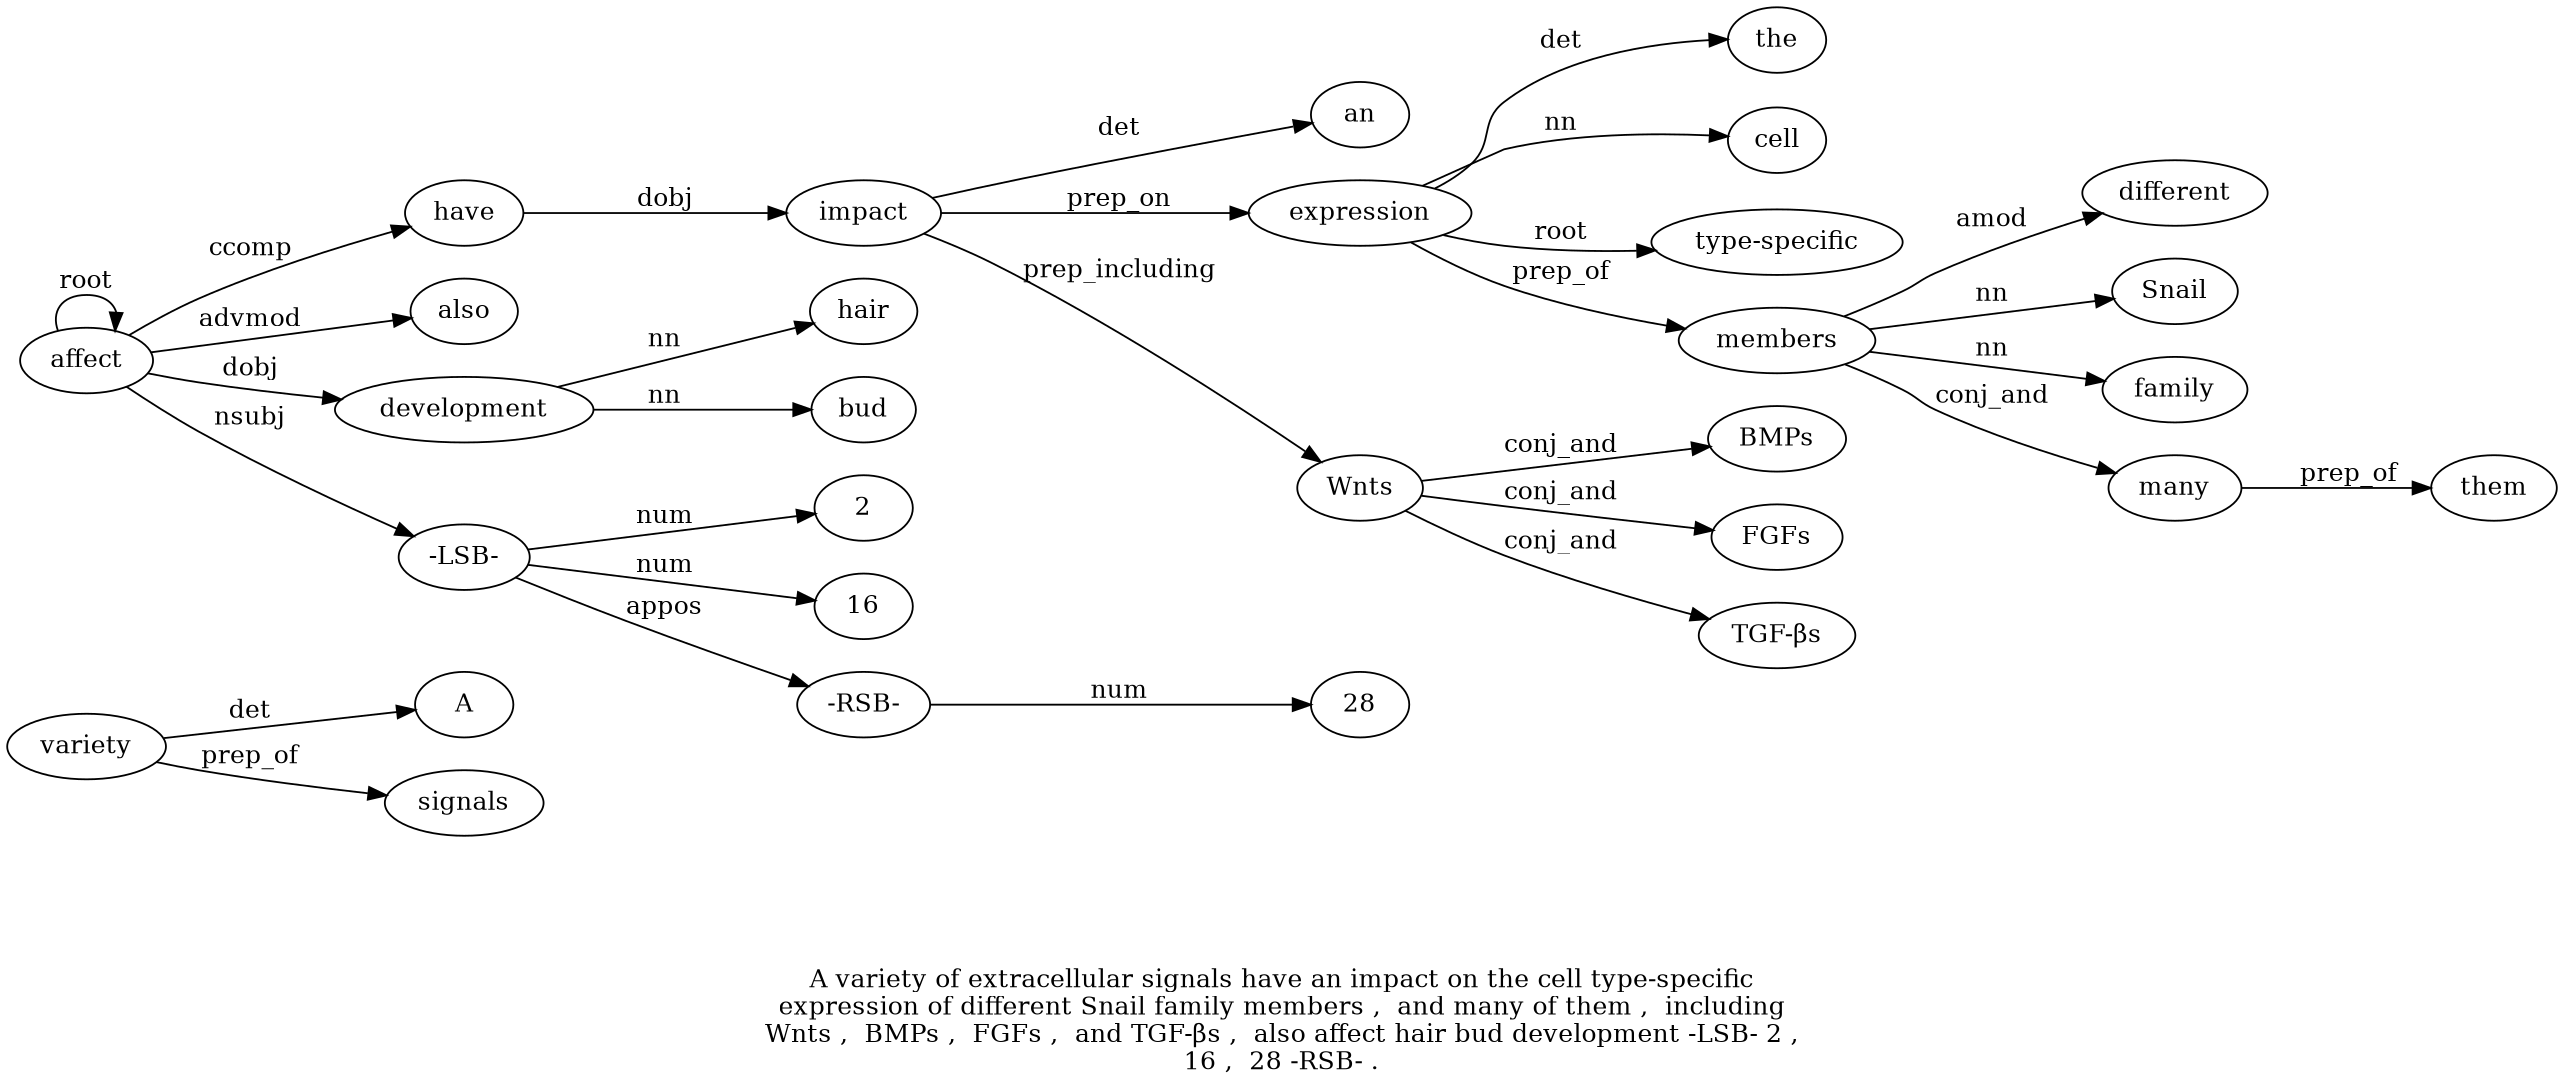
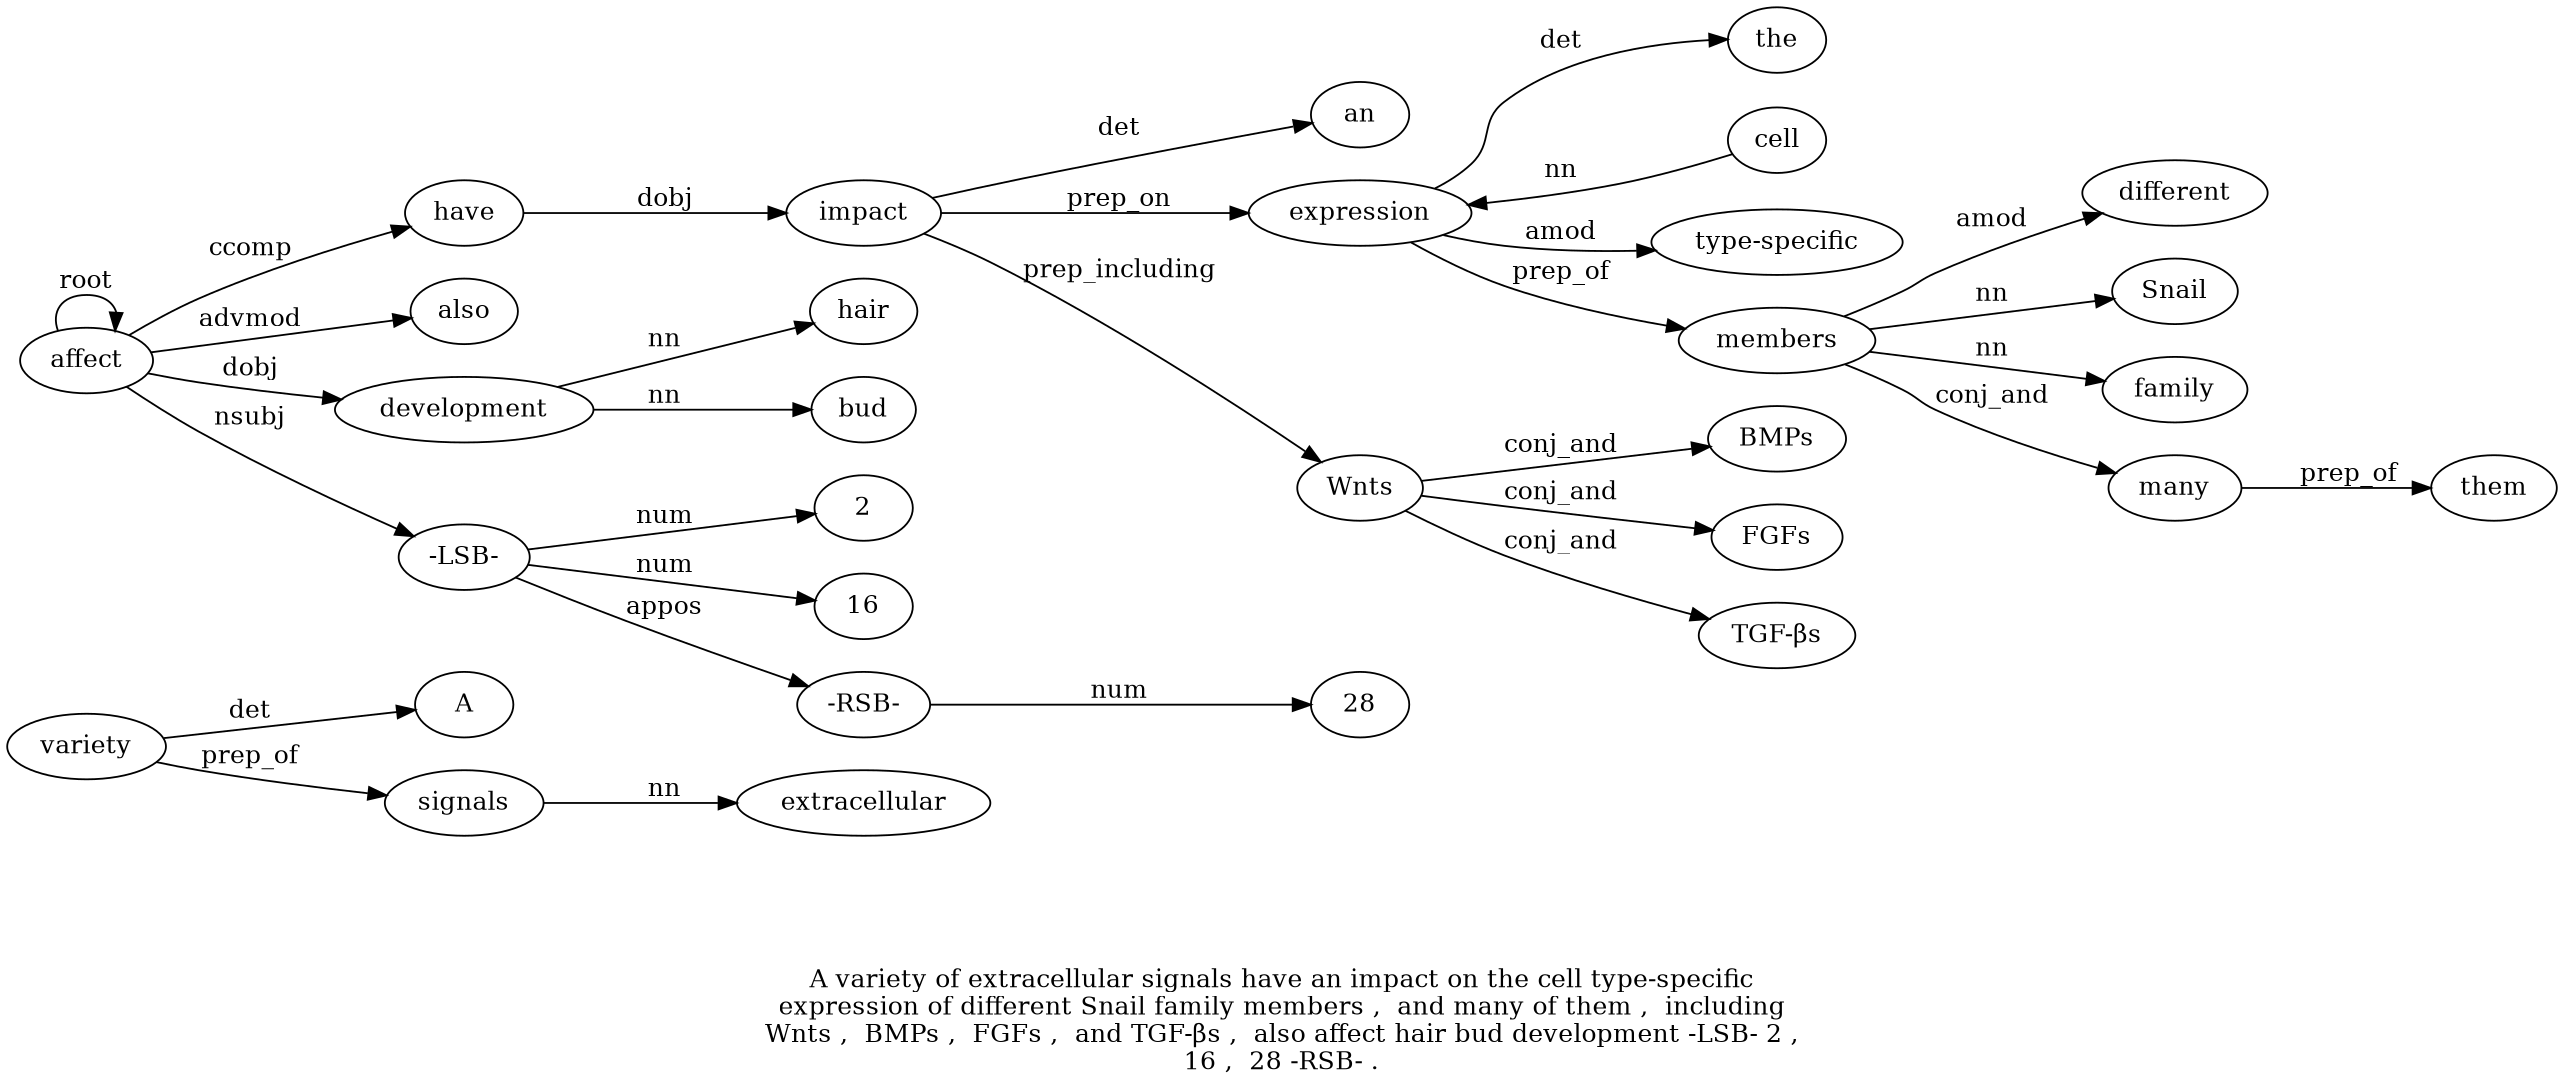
edge "expression" -> "cell": reversed
edge "expression" -> "type-specific": label "root" -> "amod"
node "extracellular": added
